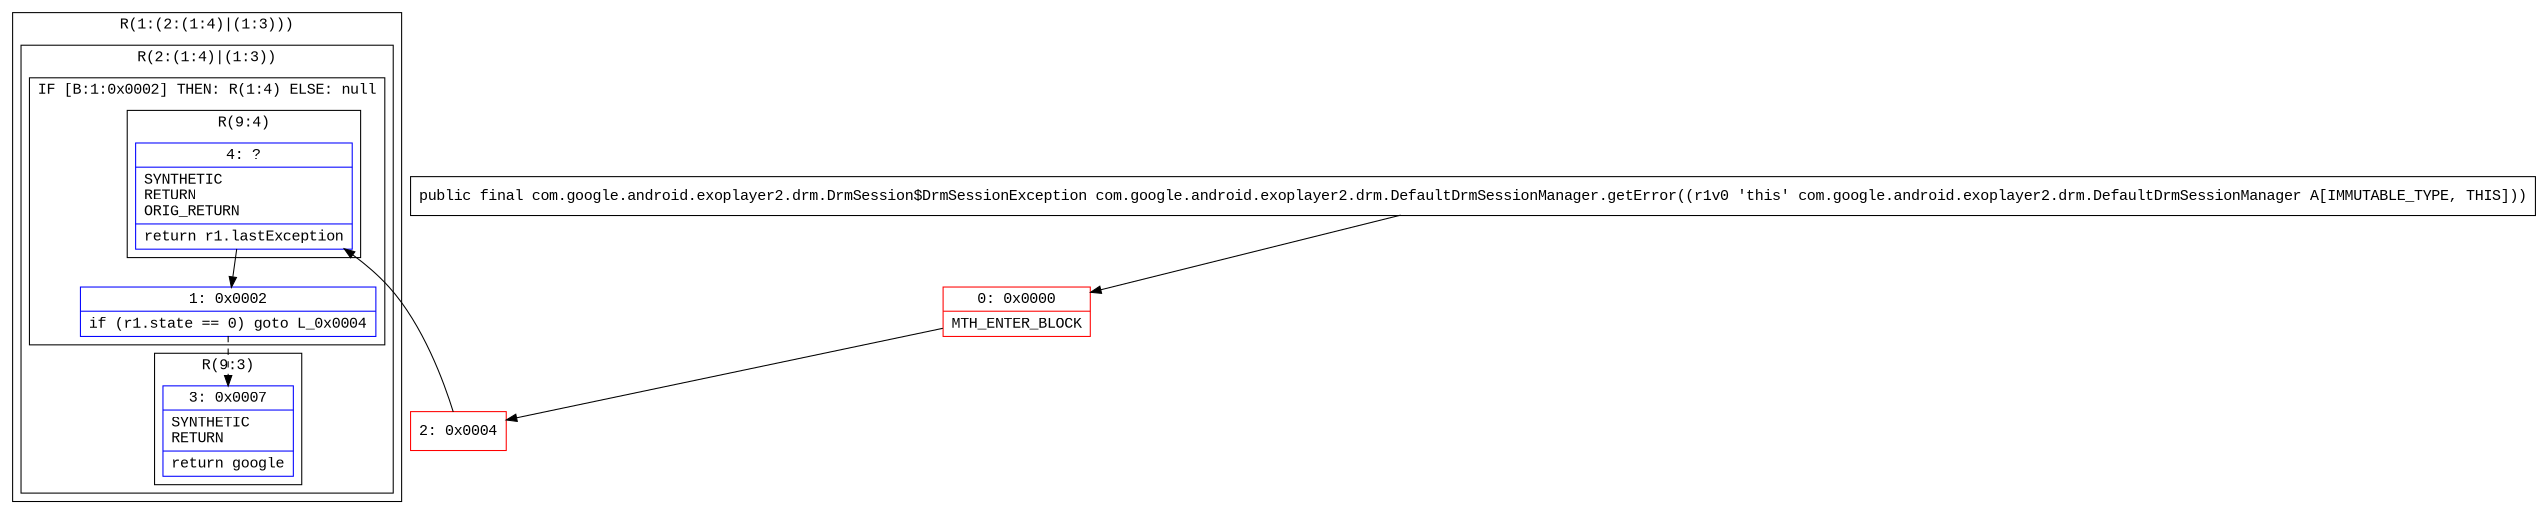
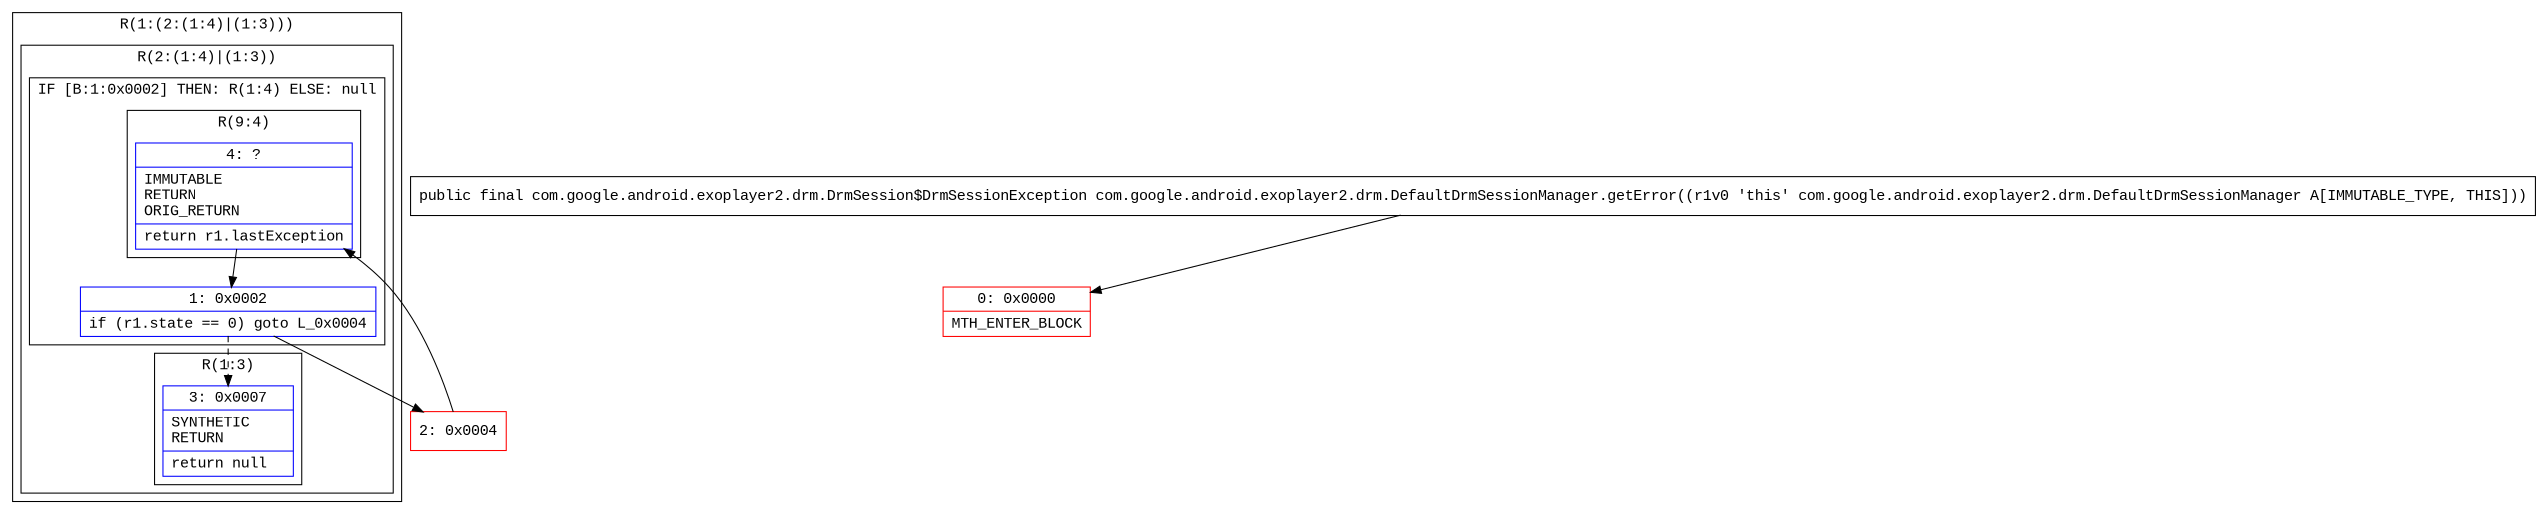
node "4: ?": text "SYNTHETIC" -> "IMMUTABLE"
cluster "R(9:3)": label "R(9:3)" -> "R(1:3)"
edge "0: 0x0000" -> "2: 0x0004": now "1: 0x0002" -> "2: 0x0004"
node "3: 0x0007": text "return google" -> "return null"
